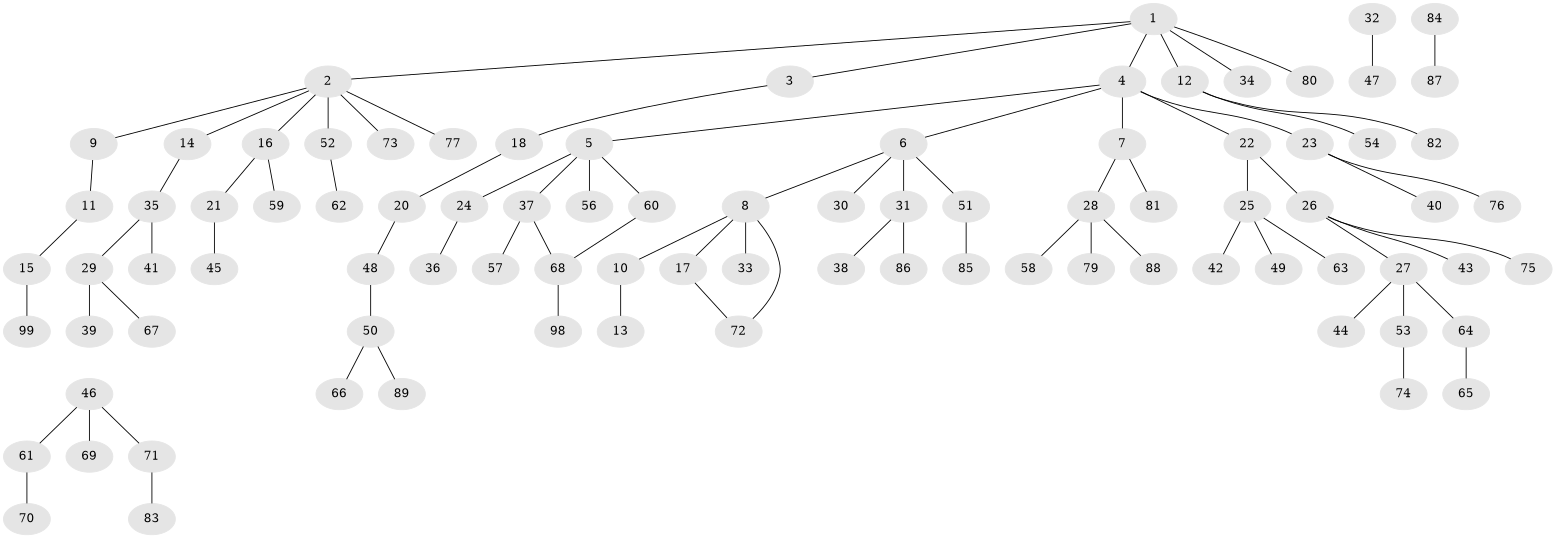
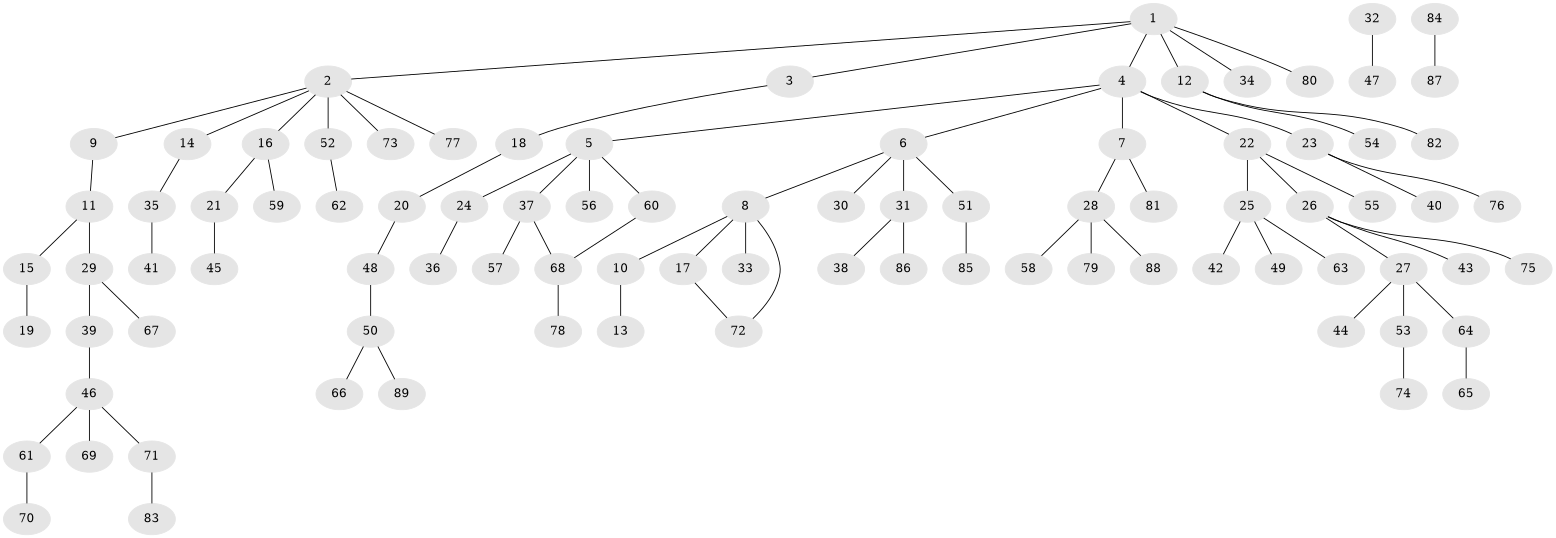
node "55": added
edge "35" -- "29": now "11" -- "29"
node "99": label "99" -> "19"
node "98": label "98" -> "78"
edge "39" -- "46": added
